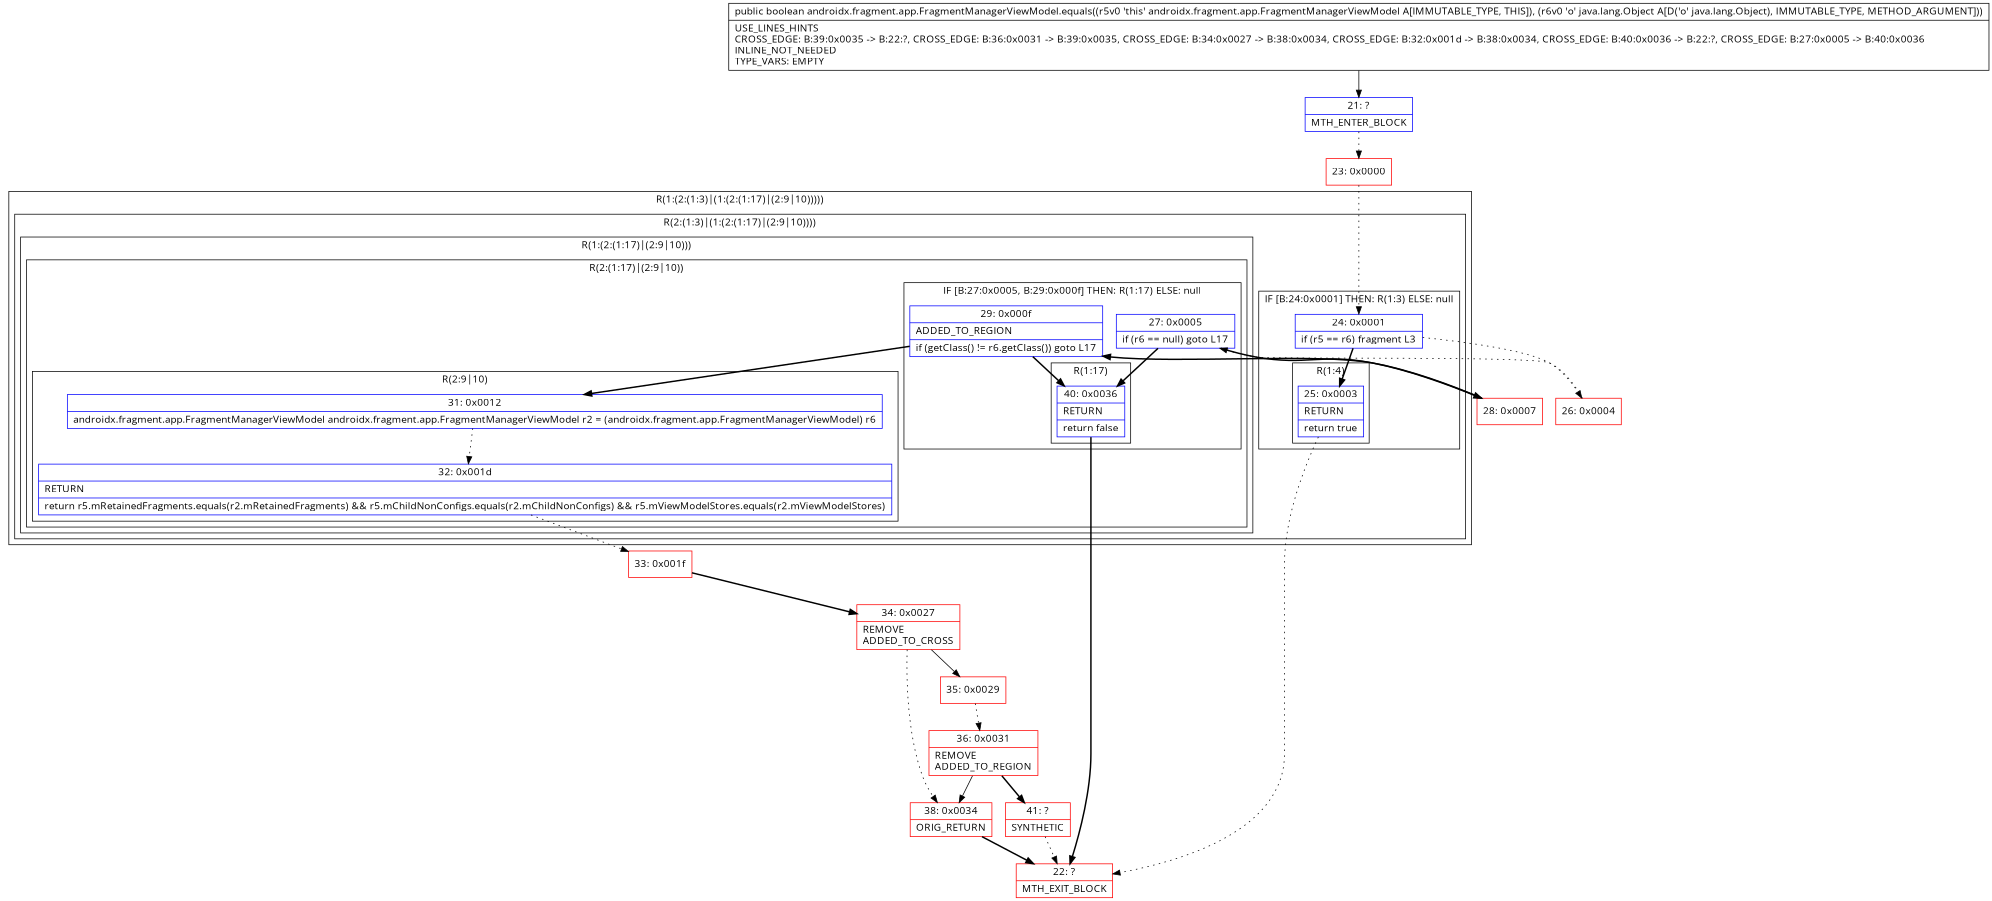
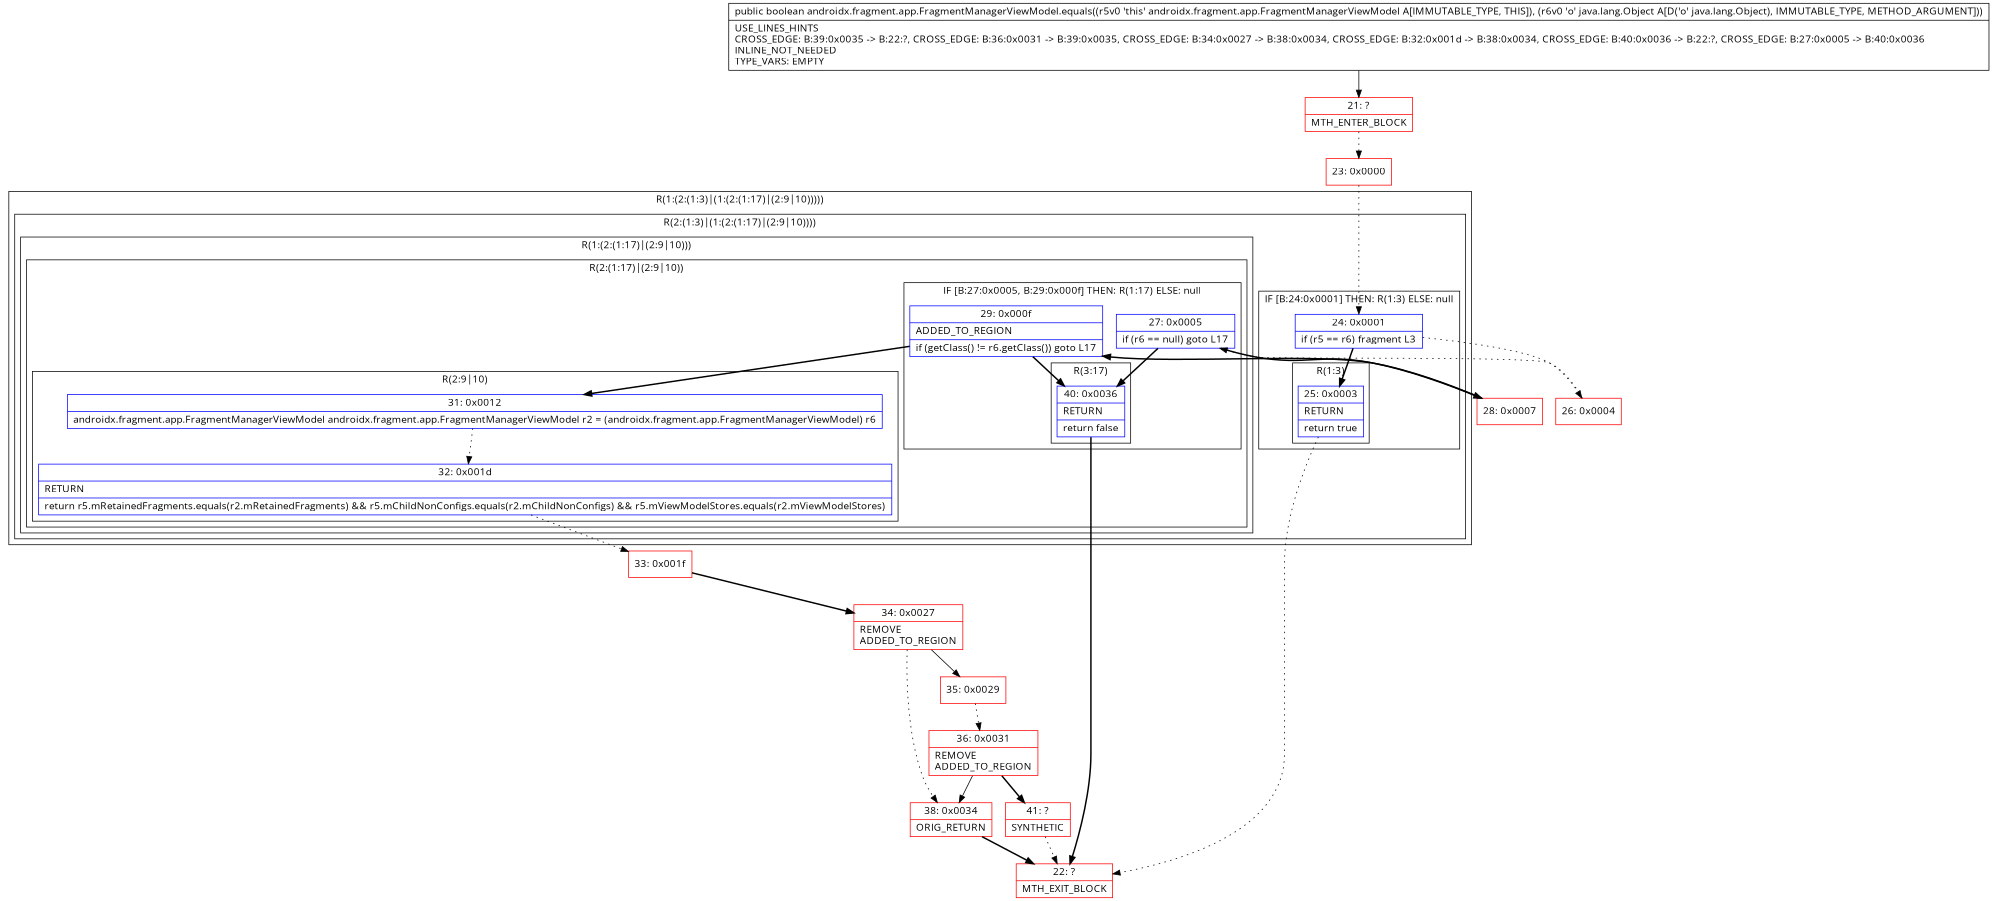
node "21: ?": color blue -> red
cluster "R(1:17)": label "R(1:17)" -> "R(3:17)"
cluster "R(1:4)": label "R(1:4)" -> "R(1:3)"
node "34: 0x0027": text "ADDED_TO_CROSS" -> "ADDED_TO_REGION"
